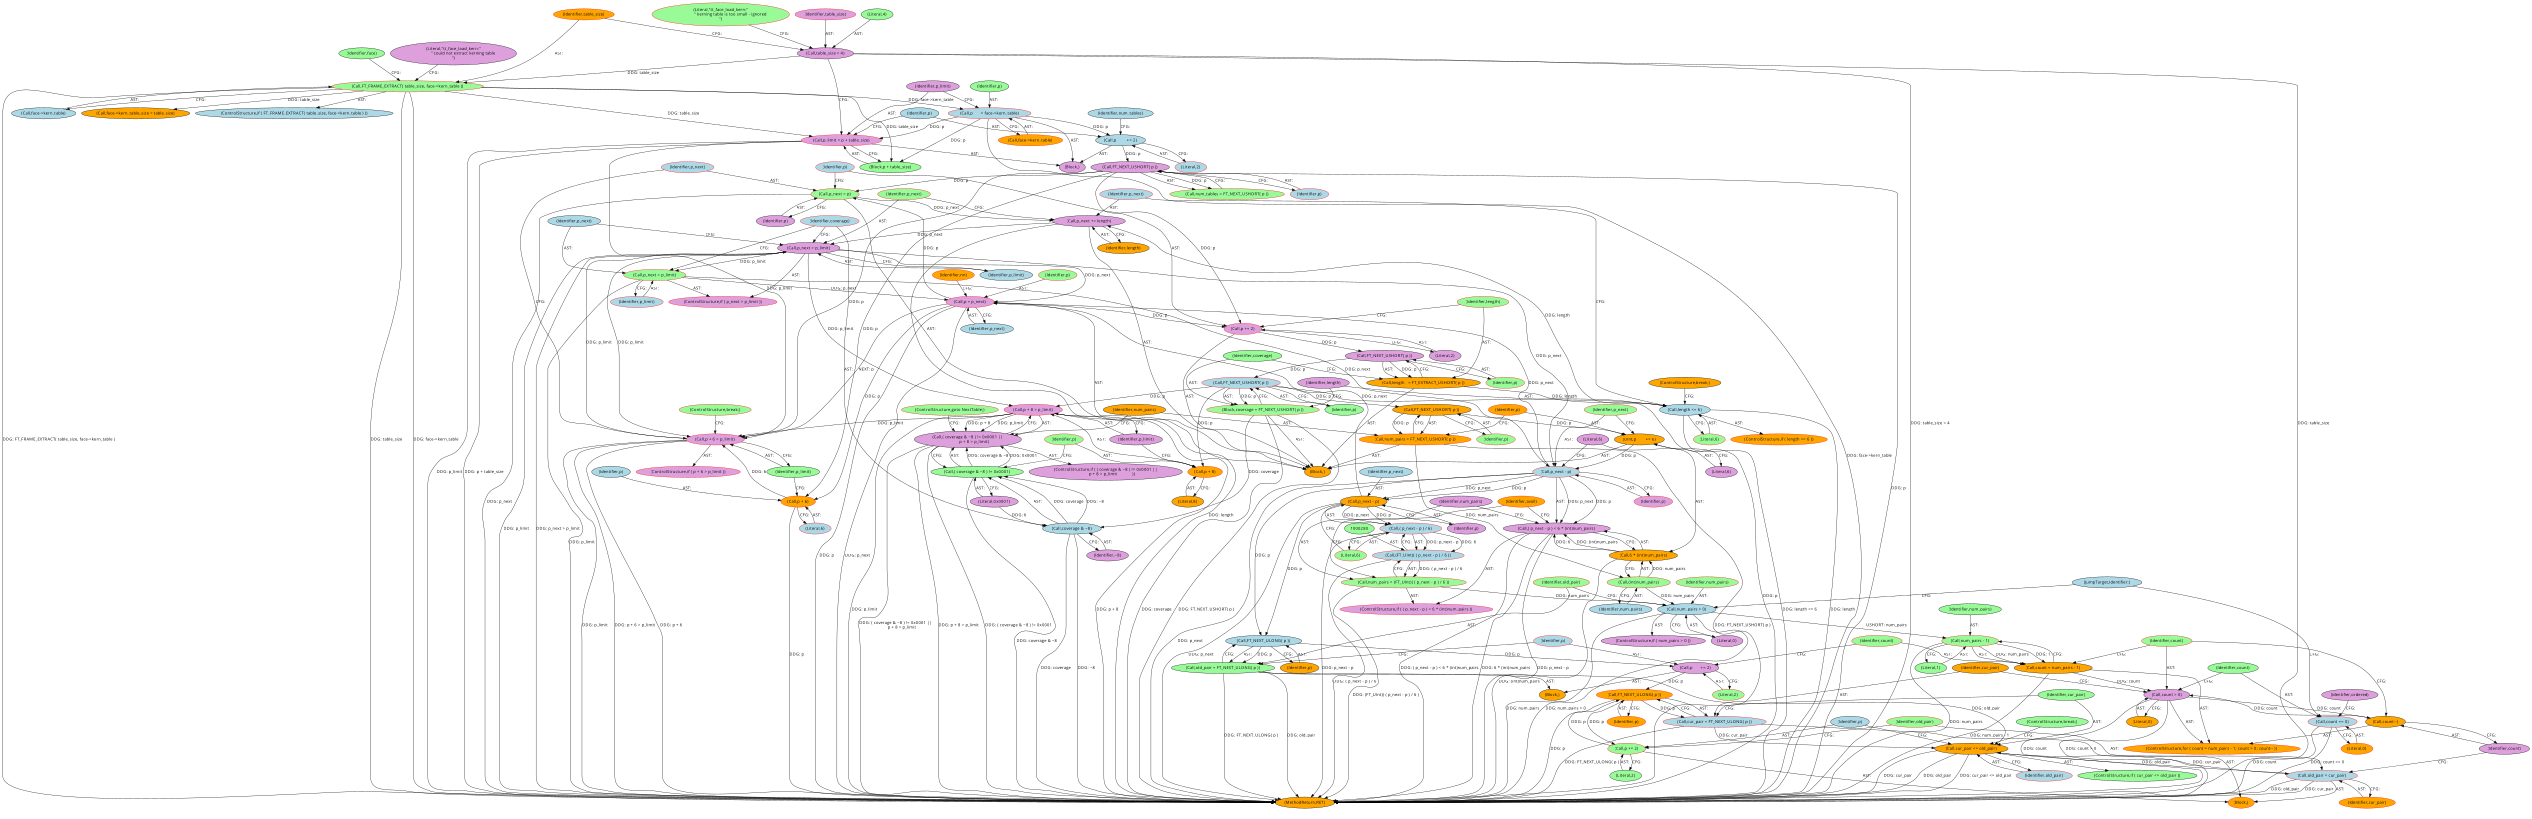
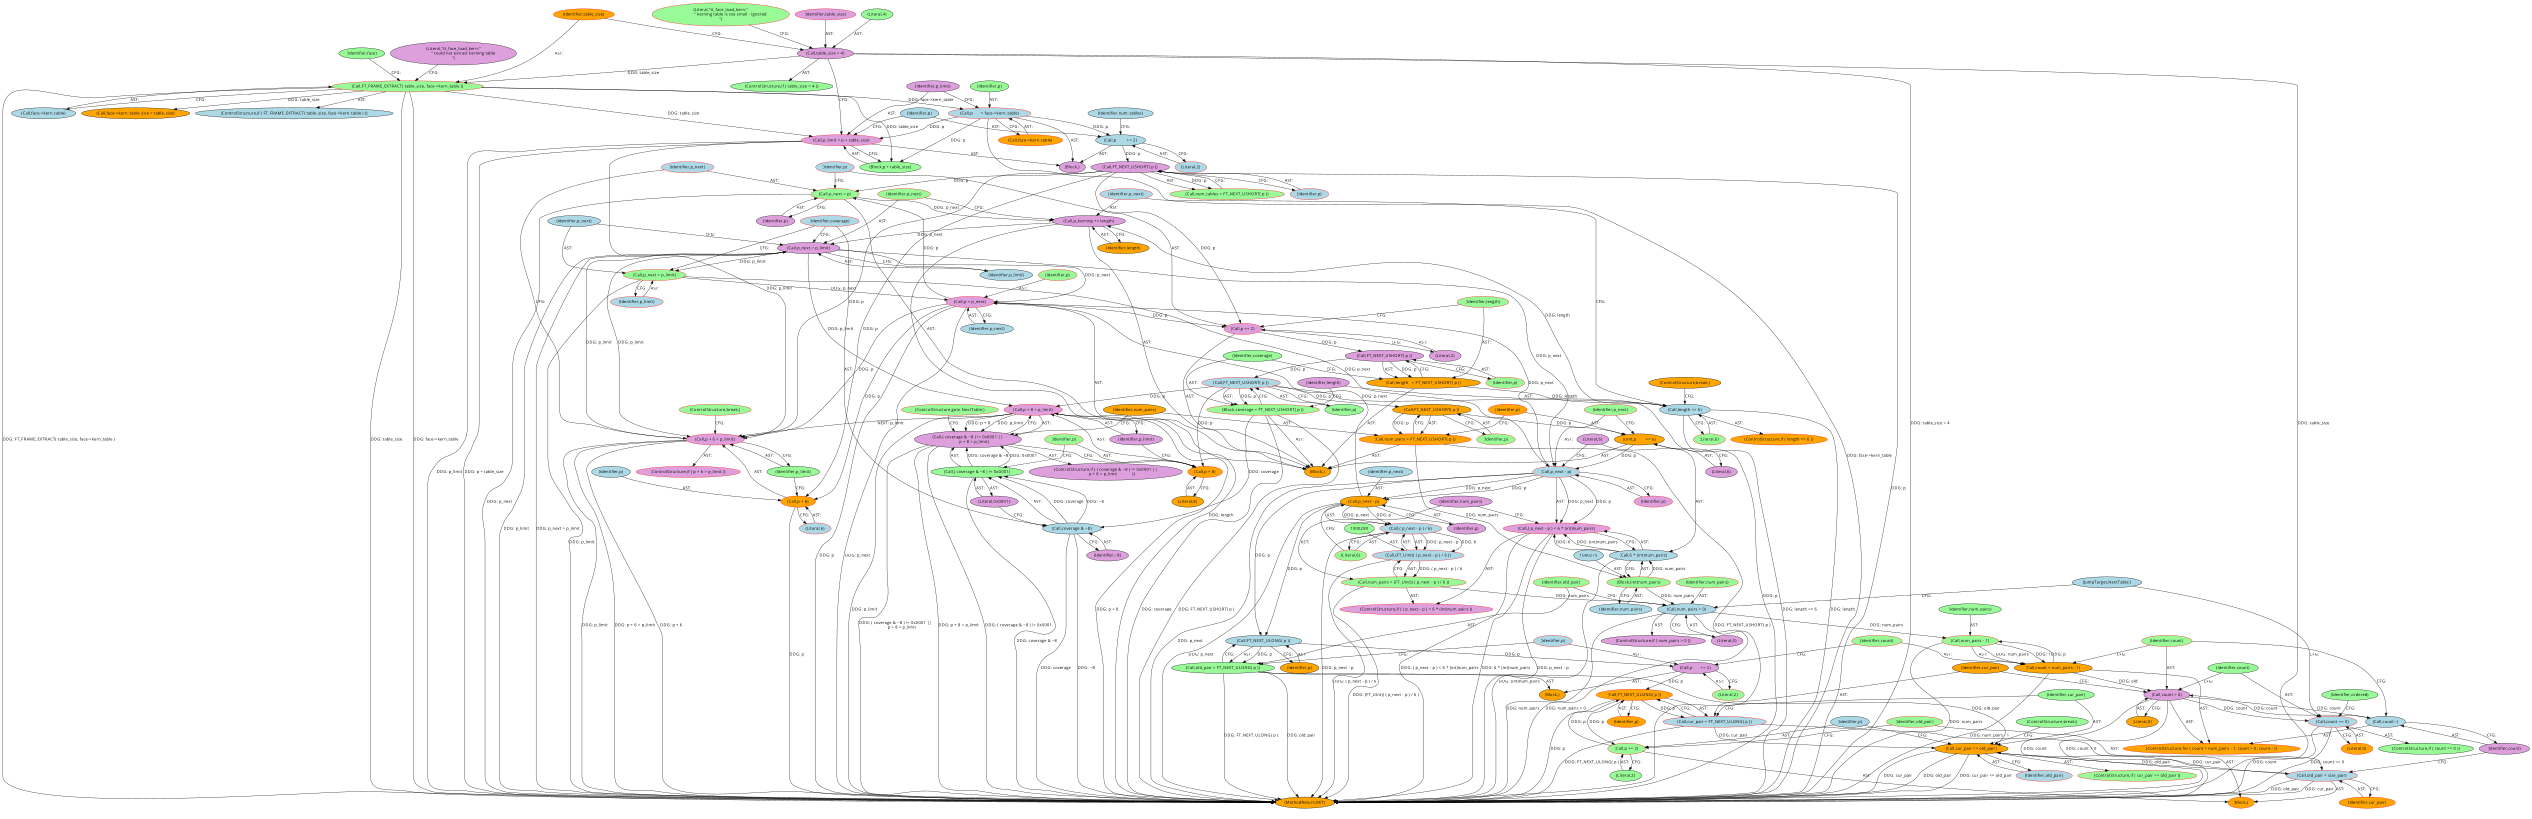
node "(ControlStructure,if ( table_size < 4 ))": added
node "(Call,p_next += length)": label "(Call,p_next += length)" -> "(Call,p_kerning += length)"
node "(Identifier,nn)": removed
node "(ControlStructure,if ( p_next > p_limit ))": removed
edge "(Call,p = p_next)" -> "(Call,p + 6 > p_limit)": label "NEXT: p" -> "DDG: p"
node "(Call,length   = FT_EXTRACT_USHORT( p ))": label "(Call,length   = FT_EXTRACT_USHORT( p ))" -> "(Call,length   = FT_NEXT_USHORT( p ))"
edge "(Call,p + 8 > p_limit)" -> "(Call,p + 6 > p_limit)": label "DDG: p_limit" -> "NEXT: p_limit"
edge "(Call,( coverage & ~8 ) != 0x0001 || p + 8 > p_limit)" -> "(Call,( coverage & ~8 ) != 0x0001)": now "(Call,( coverage & ~8 ) != 0x0001 || p + 8 > p_limit)" -> "(Call,p + 8)"
edge "(Call,p + 6)" -> "(Call,p + 6 > p_limit)": label "DDG: 6" -> "AST: "
edge "(Call,( coverage & ~8 ) != 0x0001)" -> "(Literal,0x0001)": label "CFG: " -> "AST: "
node "(Identifier,avail)": removed
edge "(Literal,0x0001)" -> "(Call,coverage & ~8)": label "DDG: 6" -> "CFG: "
node "(Call,( p_next - p ) < 6 * (int)num_pairs)": color black -> red
edge "(Call,(FT_UInt)( ( p_next - p ) / 6 ))" -> "(Call,( p_next - p ) / 6)": label "CFG: " -> "AST: "
node "1000275": added
node "(Call,6 * (int)num_pairs)": fillcolor orange -> lightblue
node "(Call,(int)num_pairs)": label "(Call,(int)num_pairs)" -> "(Block,(int)num_pairs)"
node "(JumpTarget,Identifier:)": label "(JumpTarget,Identifier:)" -> "(JumpTarget,NextTable:)"
edge "(Call,num_pairs > 0)" -> "(Call,num_pairs - 1)": label "USHORT: num_pairs" -> "DDG: num_pairs"
edge "(Call,count = num_pairs - 1)" -> "(Call,num_pairs - 1)": label "CFG: " -> "DDG: p"
node "(Literal,1)": removed
edge "(Call,count = num_pairs - 1)" -> "(Call,count > 0)": label "DDG: count" -> "DDG: old"
node "(Identifier,ordered)": fillcolor plum -> palegreen
edge "(Call,count > 0)" -> "(Call,count == 0)": added, label "DDG: count"
node "(Call,count--)": fillcolor orange -> lightblue
node "(ControlStructure,if ( count == 0 ))": added
node "(ControlStructure,if ( cur_pair <= old_pair ))": color black -> red
node "(Call,old_pair = cur_pair)": label "(Call,old_pair = cur_pair)" -> "(Call,old_pair = size_pair)"
